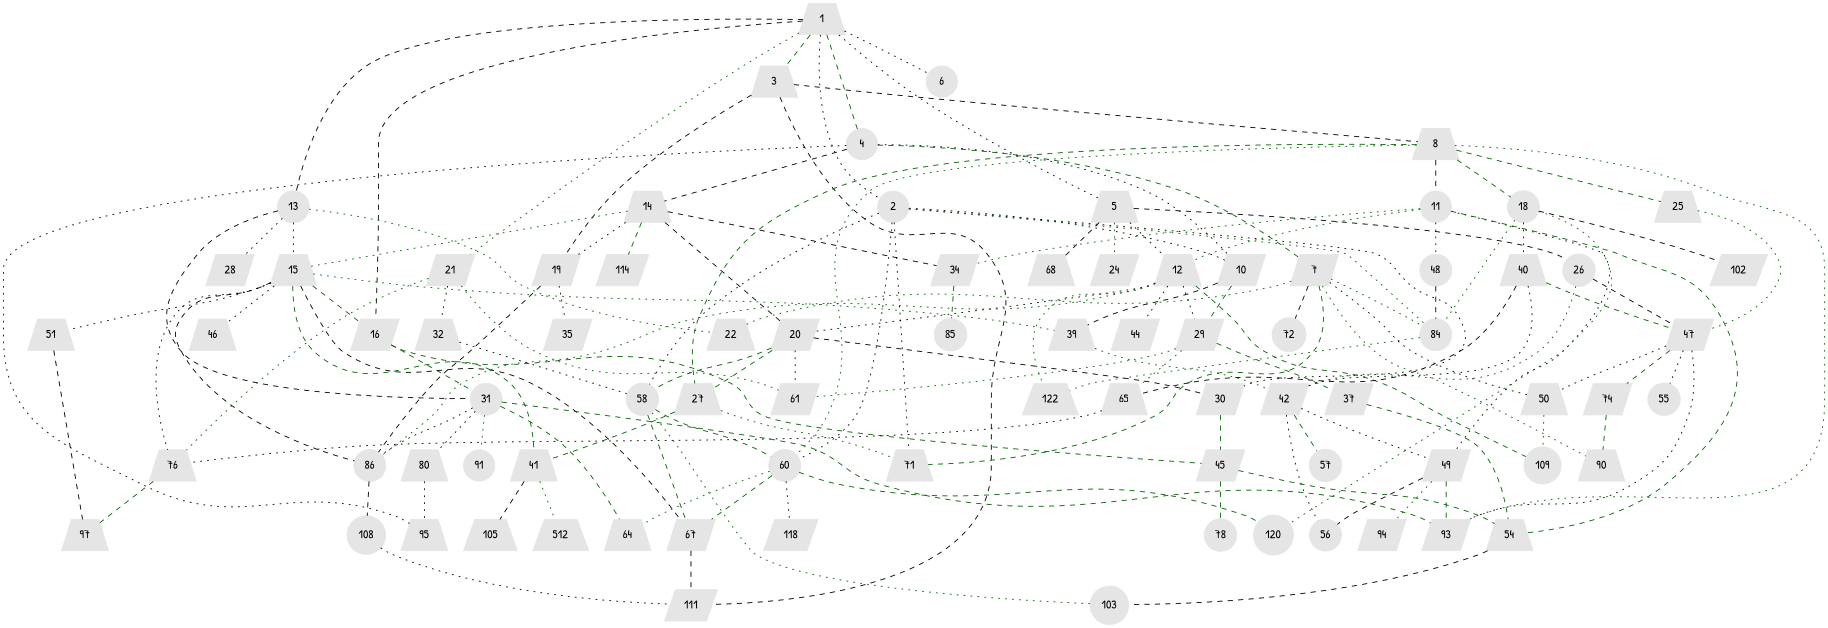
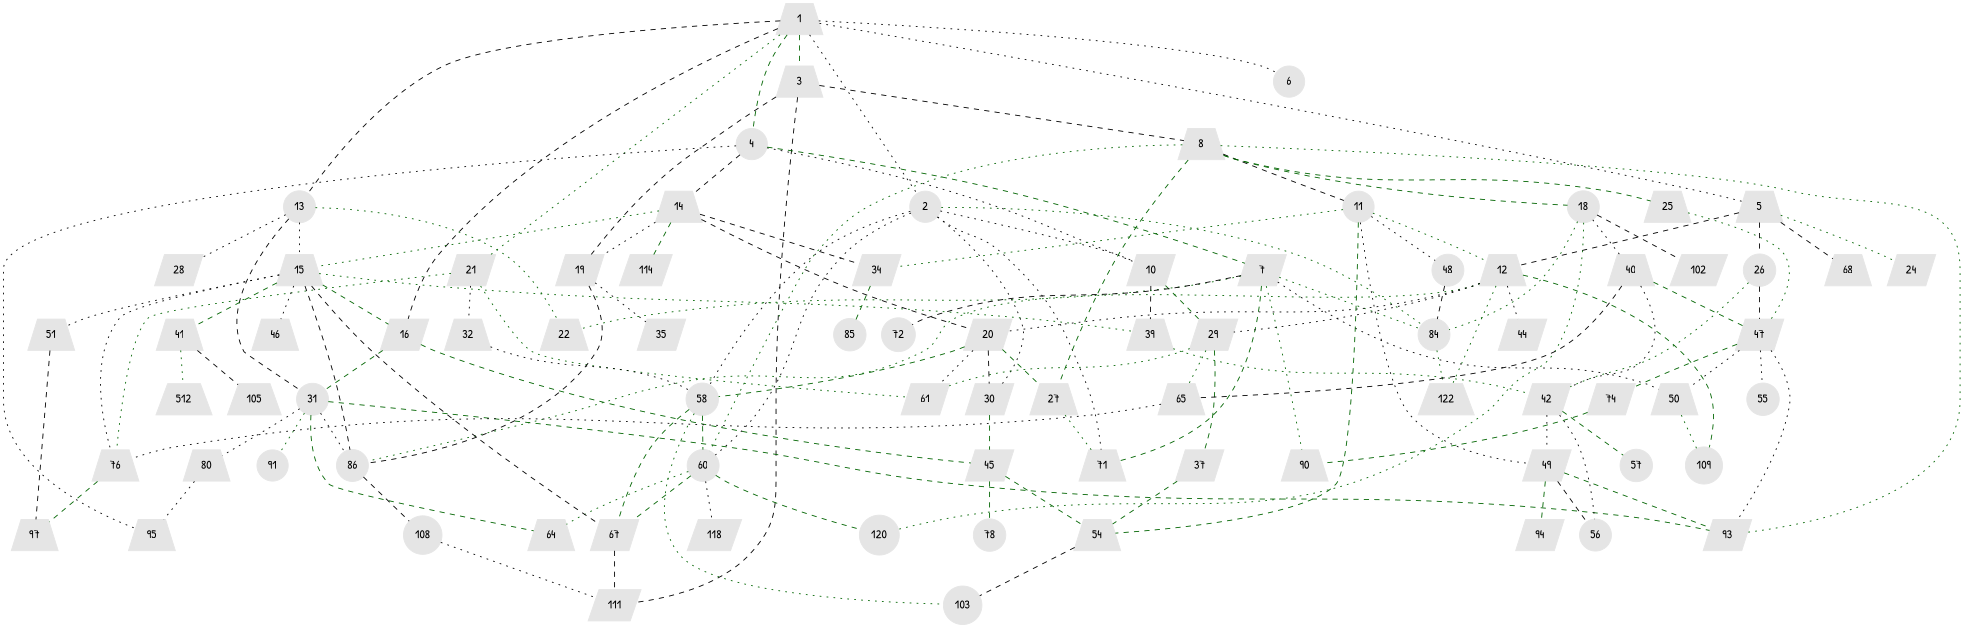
edge "5" -- "12": style dotted -> dashed
edge "27" -- "41": removed
edge "49" -- "94": style dotted -> dashed
